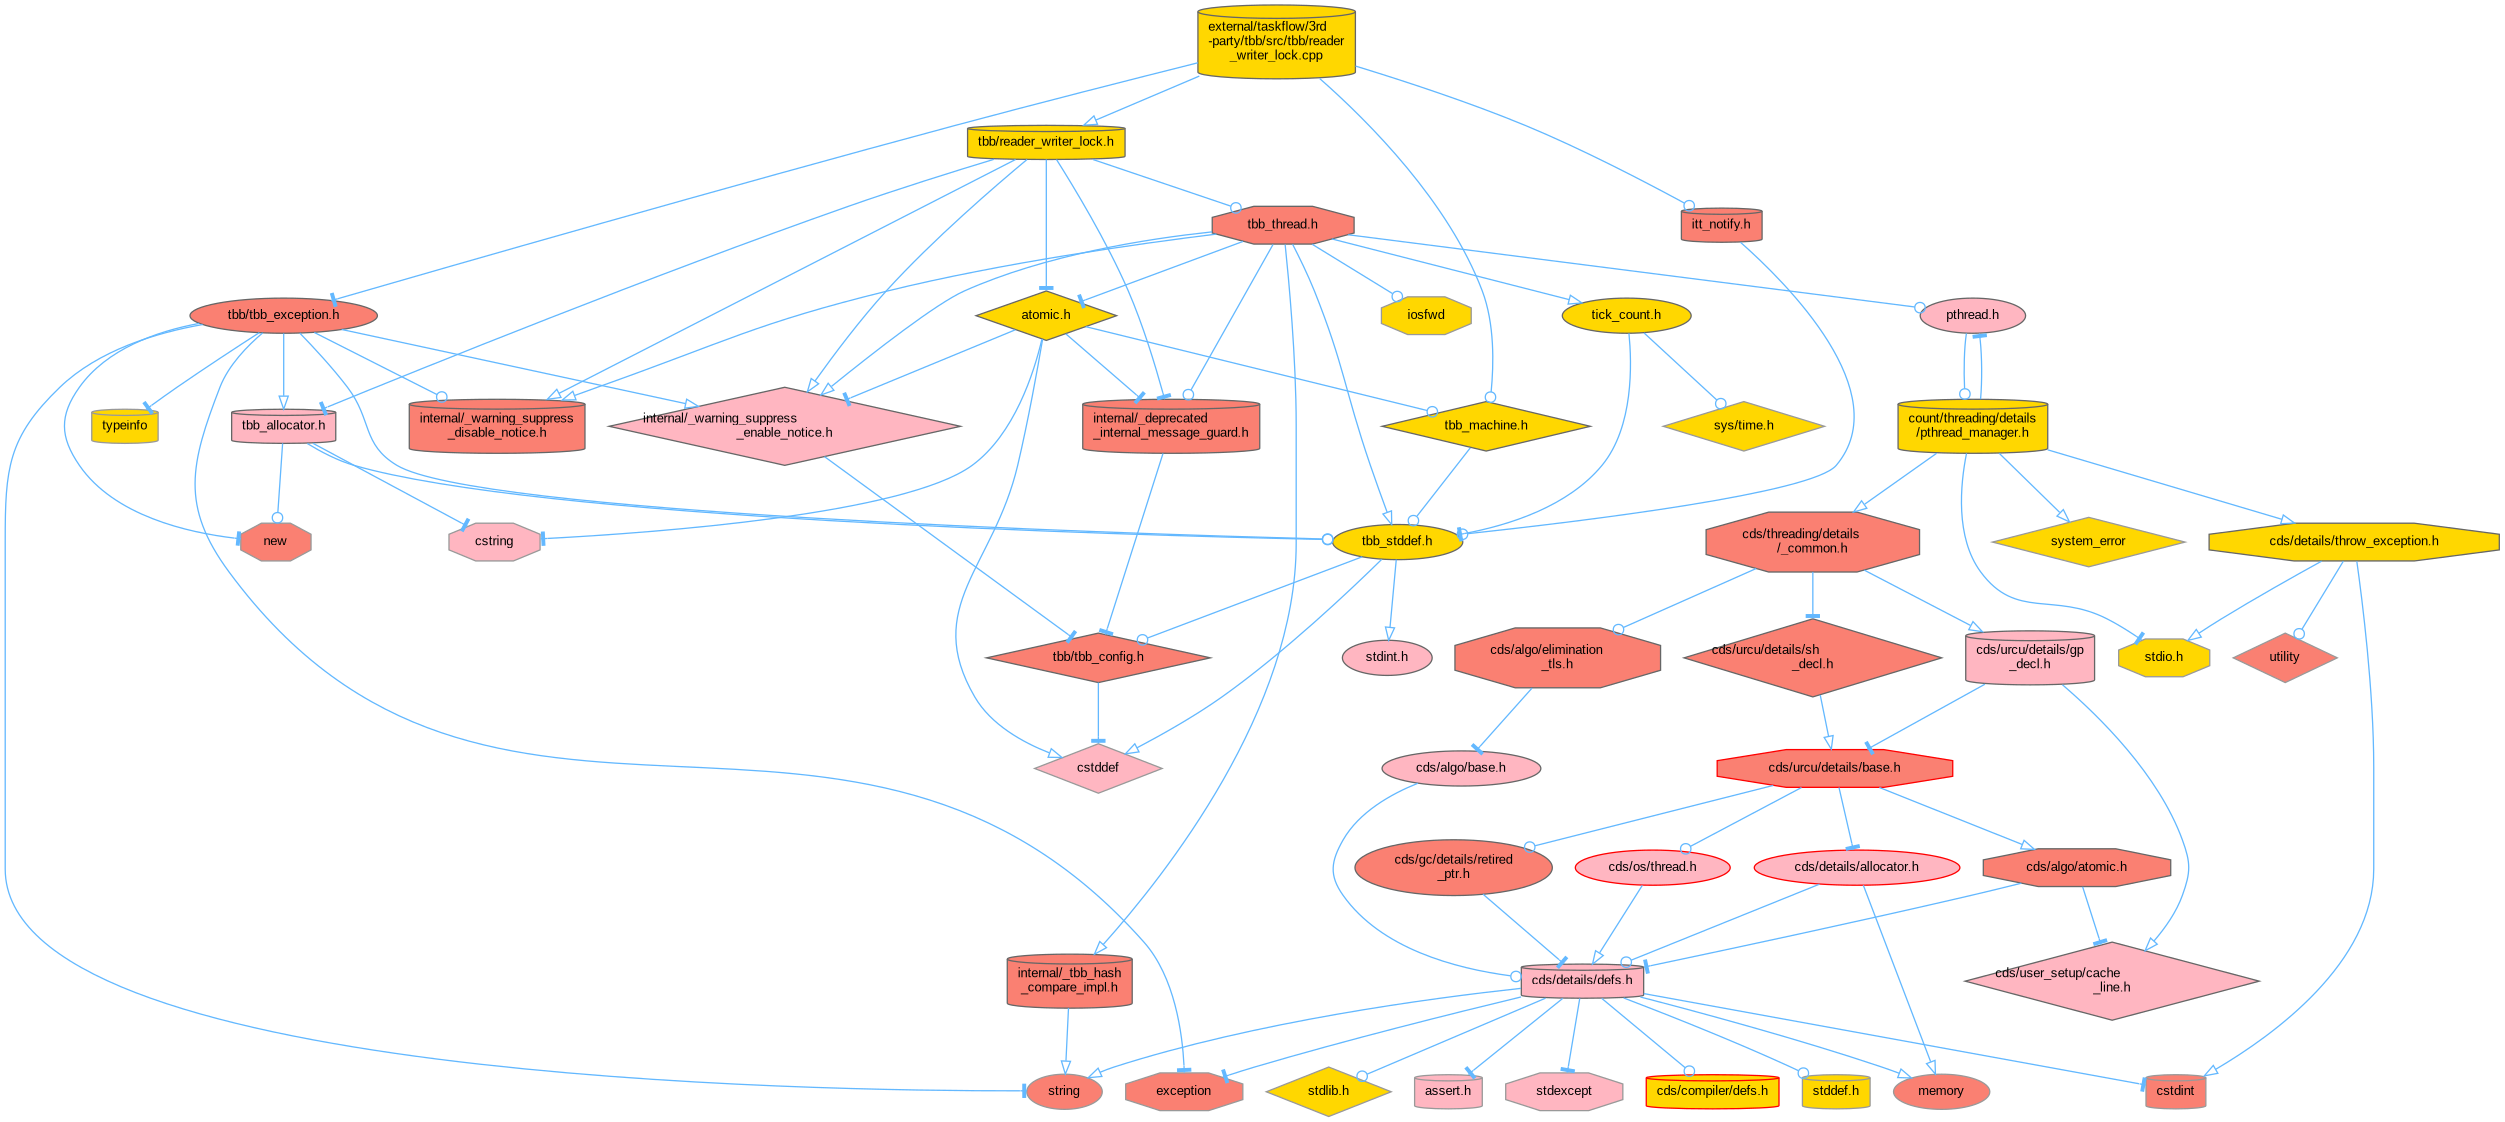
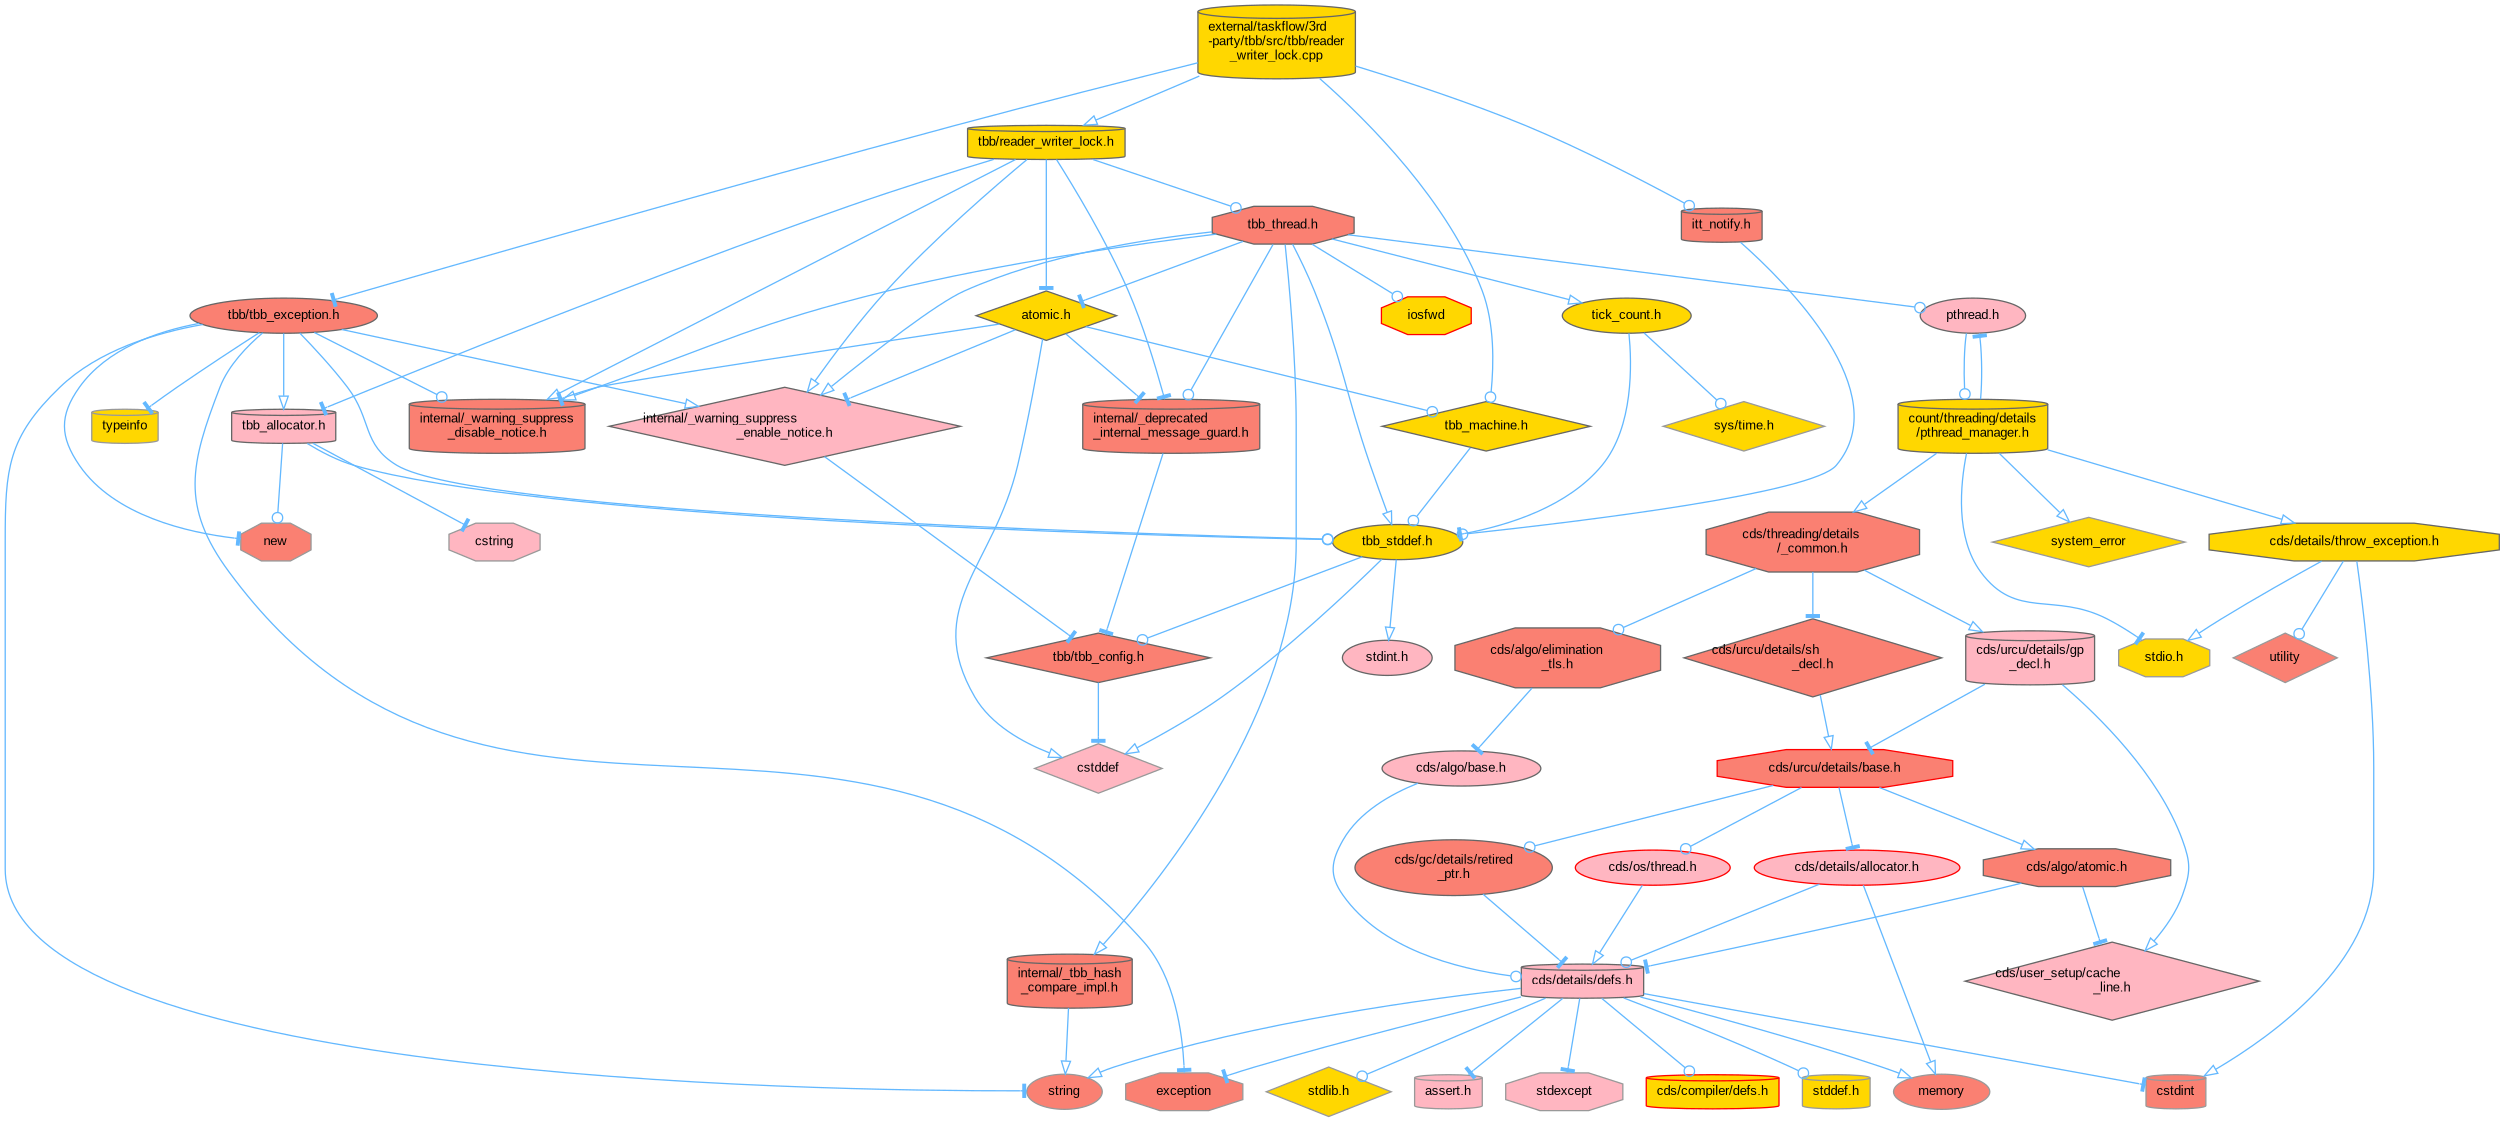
node "iosfwd": color grey60 -> red
edge "atomic.h" -> "cstring": now "atomic.h" -> "internal/_warning_suppress _disable_notice.h"
